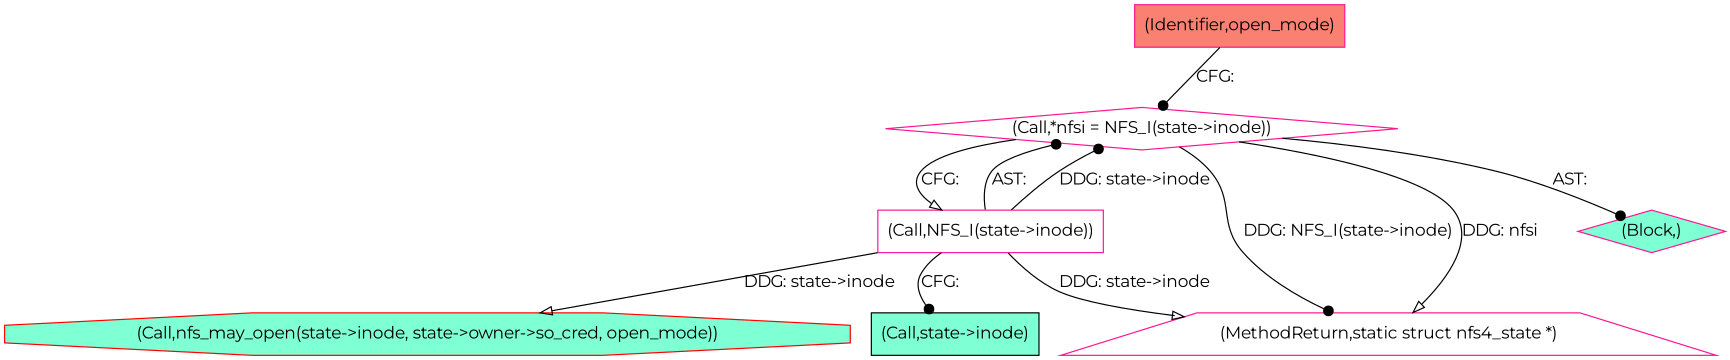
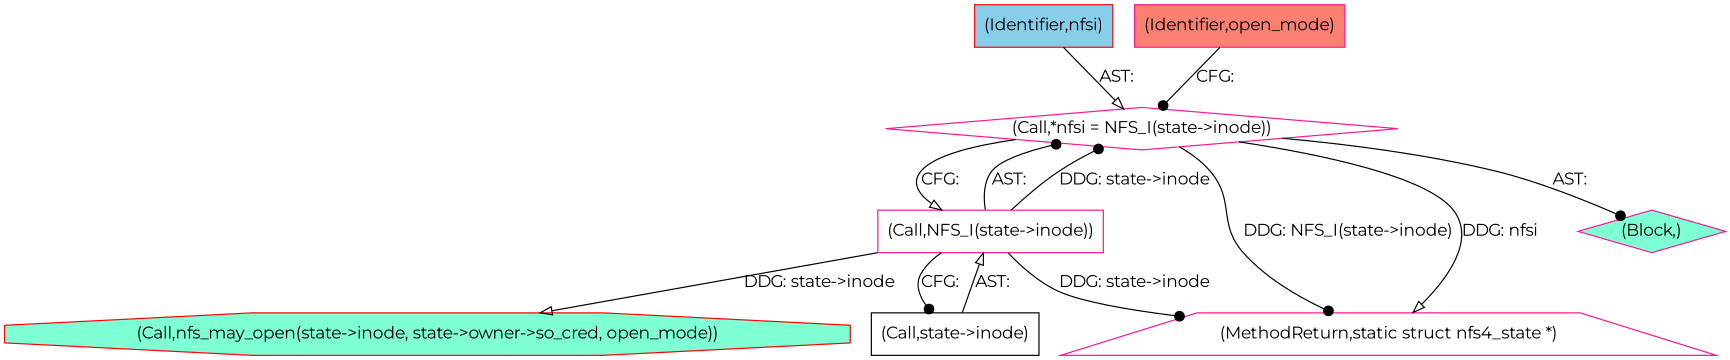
node "(Identifier,nfsi)": added
edge "(Call,state->inode)" -> "(Call,NFS_I(state->inode))": added, label "AST:"
edge "(Call,NFS_I(state->inode))" -> "(MethodReturn,static struct nfs4_state *)": arrowhead onormal -> dot
node "(Call,state->inode)": fillcolor aquamarine -> white
